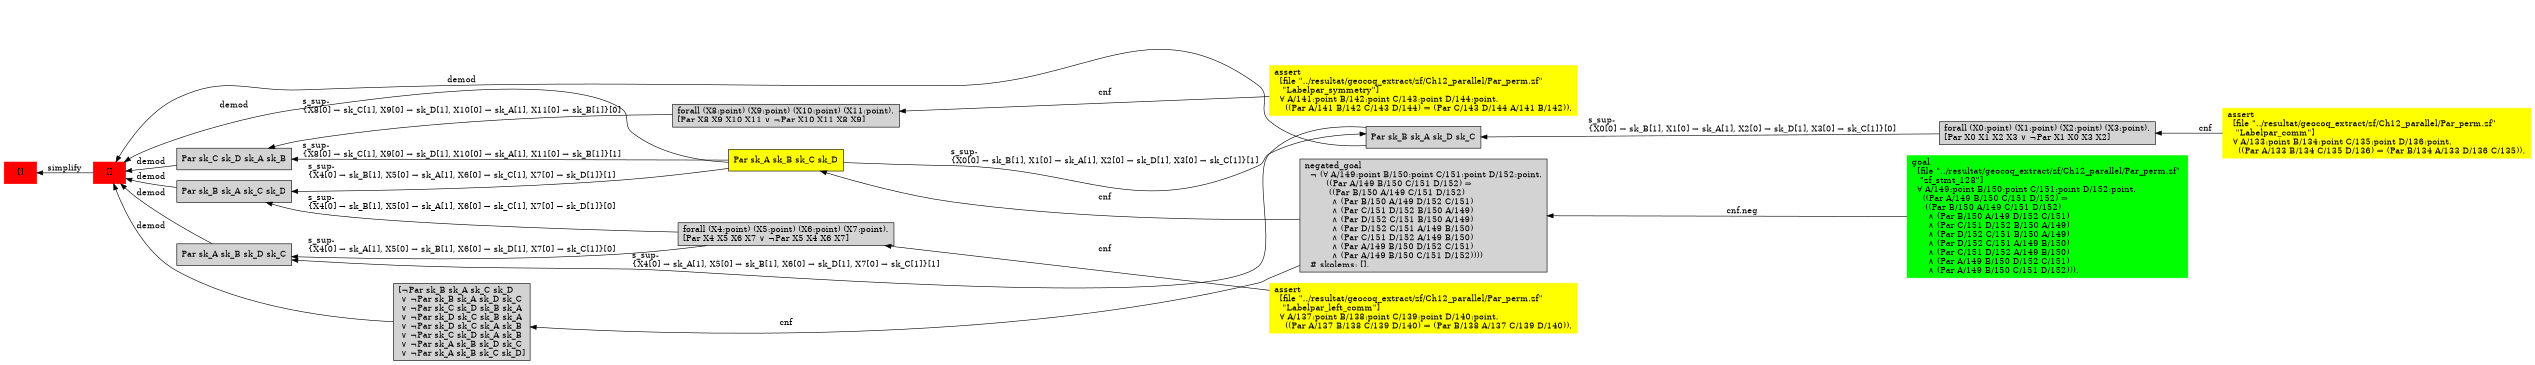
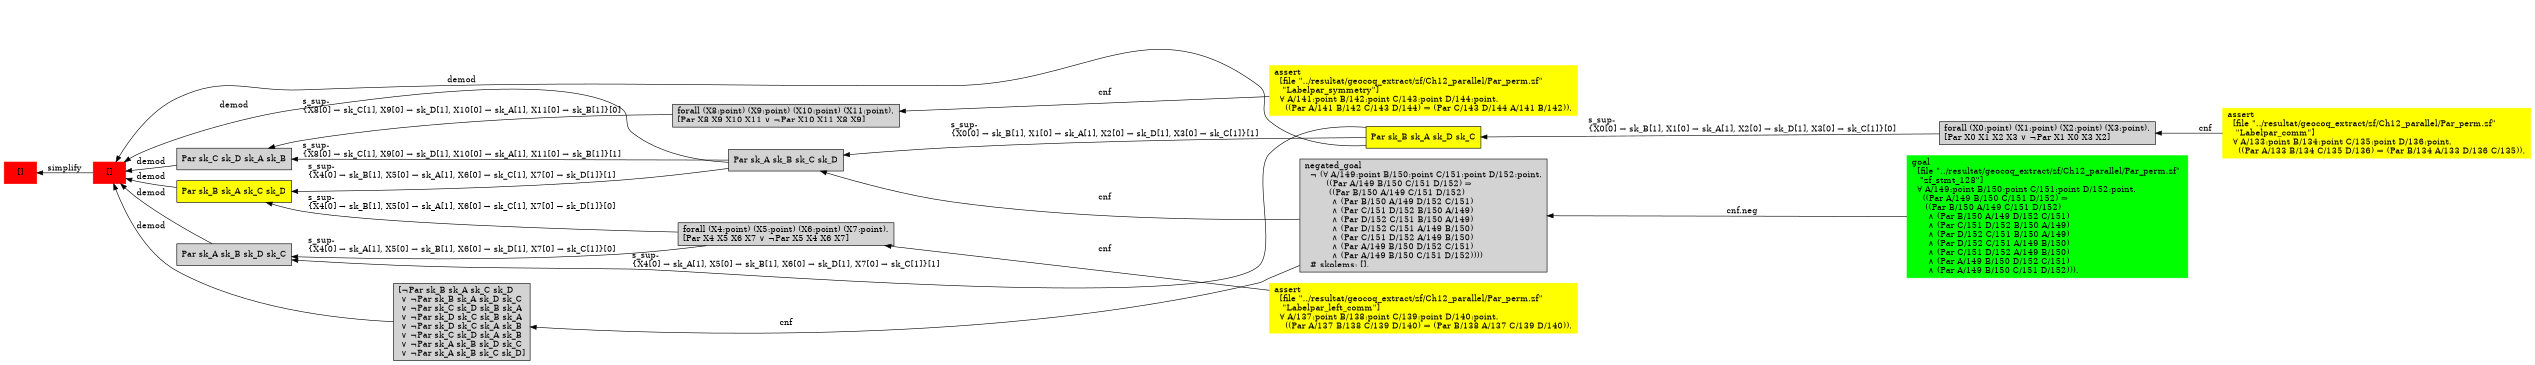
node "Par sk_B sk_A sk_D sk_C": fillcolor lightgrey -> yellow
node "Par sk_A sk_B sk_C sk_D": fillcolor yellow -> lightgrey
edge "Par sk_A sk_B sk_C sk_D" -> "Par sk_B sk_A sk_D sk_C": reversed
node "Par sk_B sk_A sk_C sk_D": fillcolor lightgrey -> yellow
